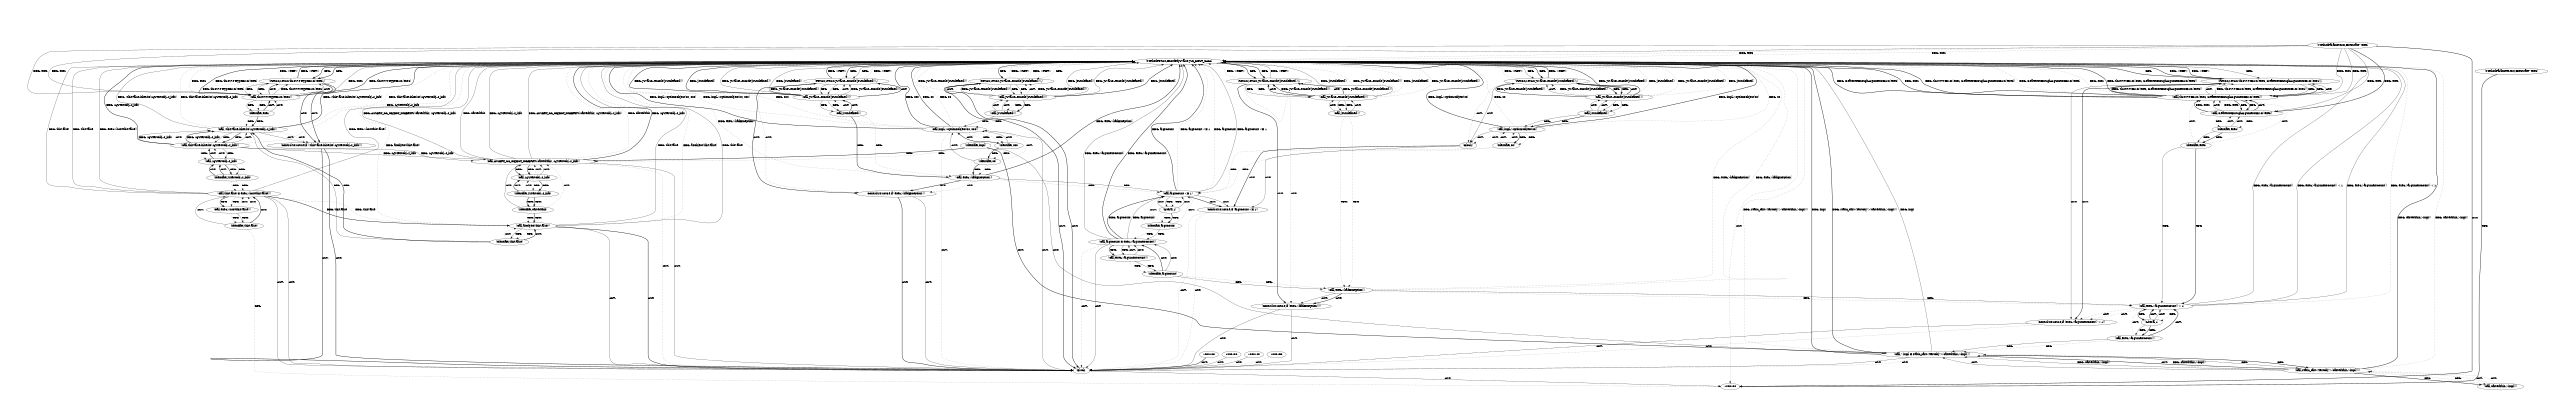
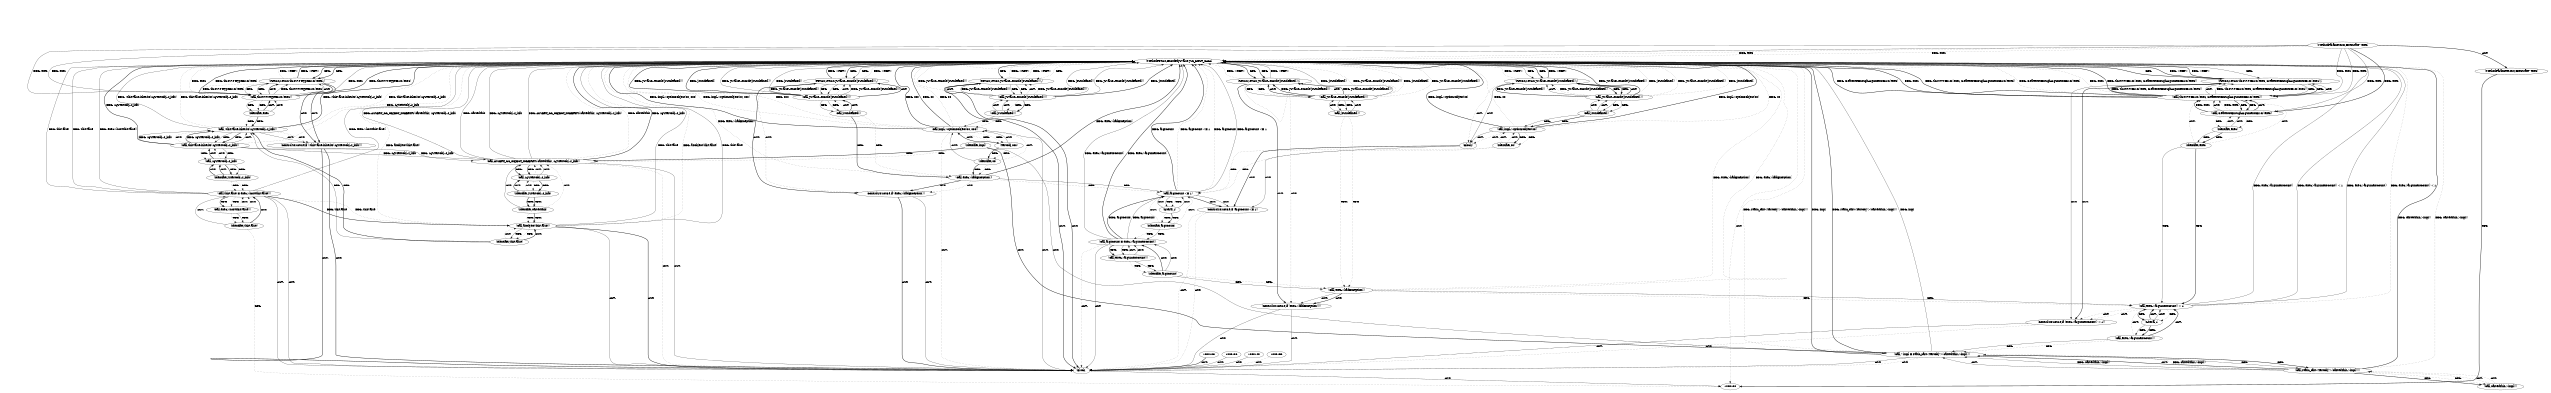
node "(Identifier,ooo)": label "(Identifier,ooo)" -> "(TestObj,ooo)"
edge "(MethodParameterIn,ExecState* exec)" -> "1000100": now "(MethodParameterIn,ExecState* exec)" -> "(MethodParameterOut,ExecState* exec)"
